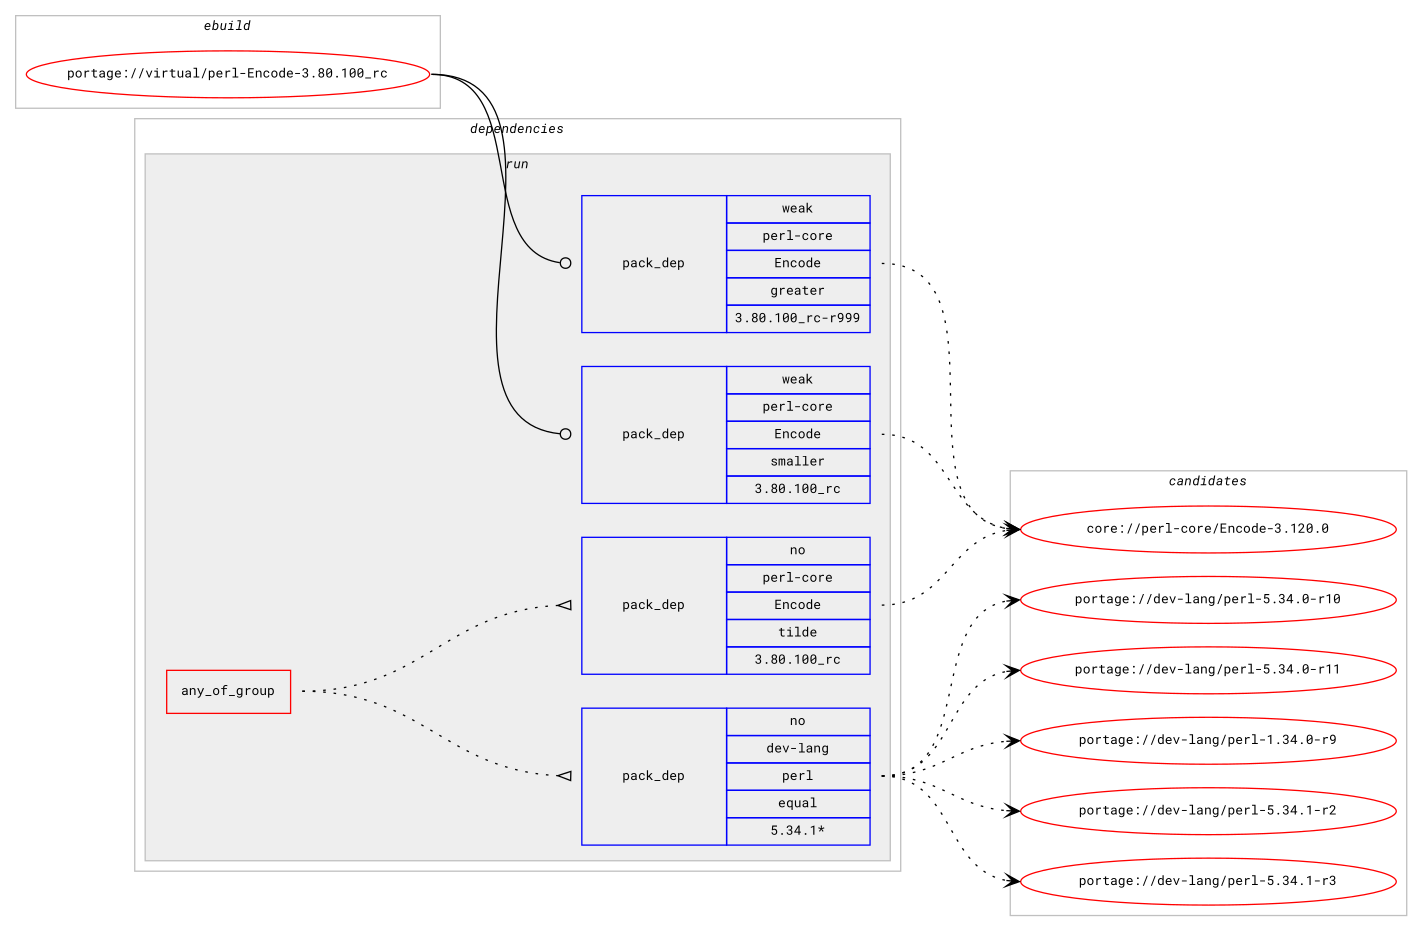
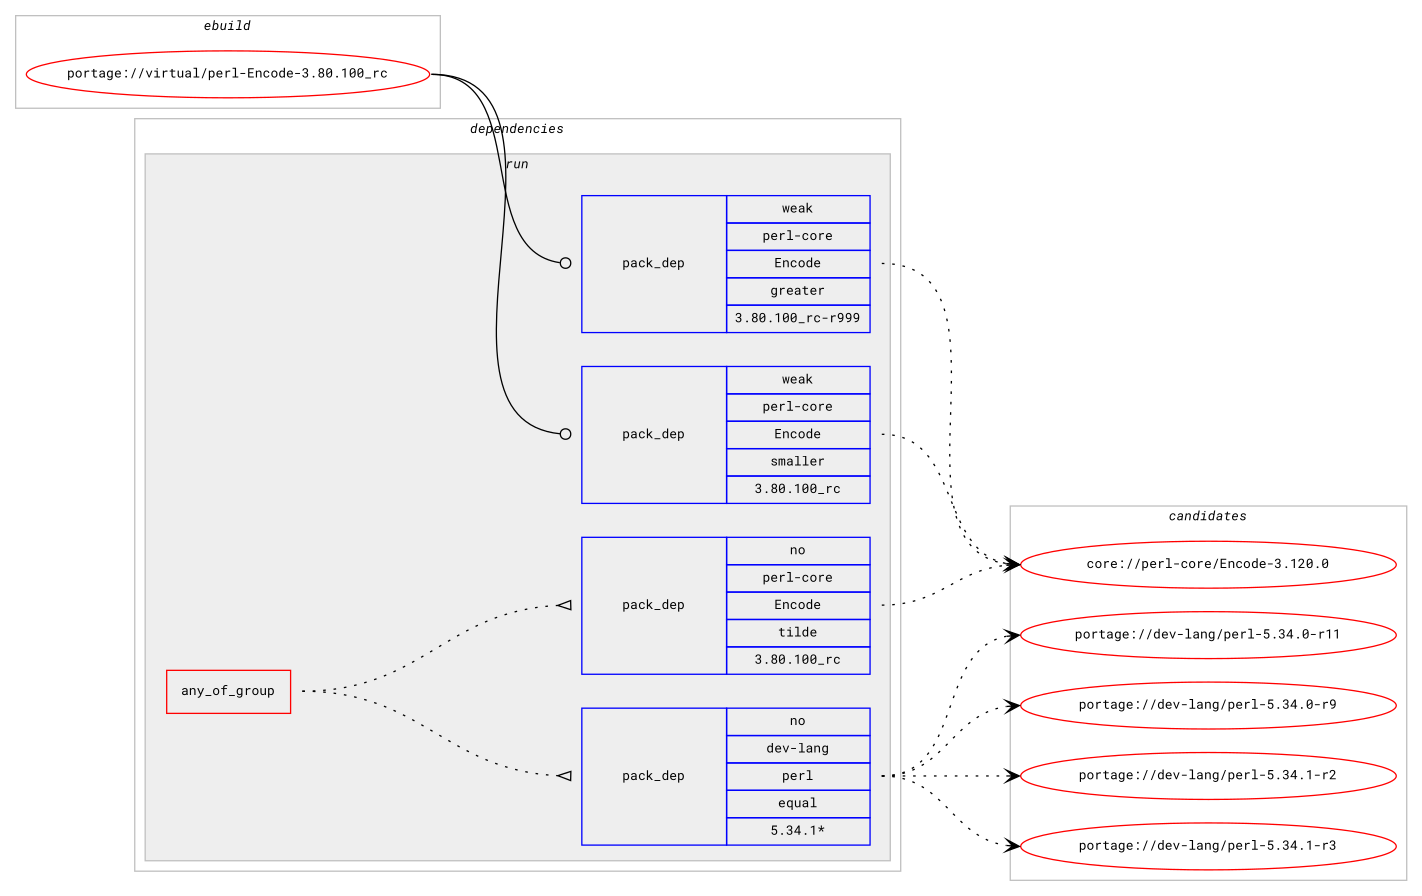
node "portage://dev-lang/perl-5.34.0-r10": removed
node "portage://dev-lang/perl-1.34.0-r9": label "portage://dev-lang/perl-1.34.0-r9" -> "portage://dev-lang/perl-5.34.0-r9"
